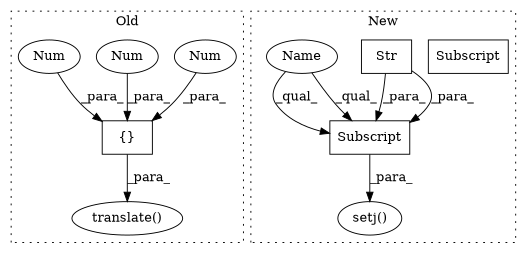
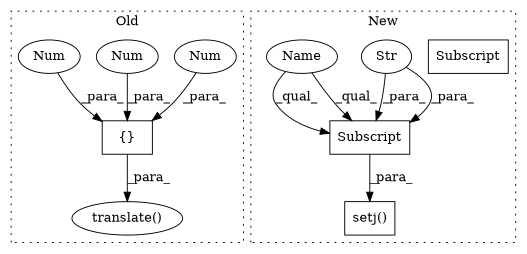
node "Str": shape box -> ellipse
node "setj()": shape ellipse -> box
